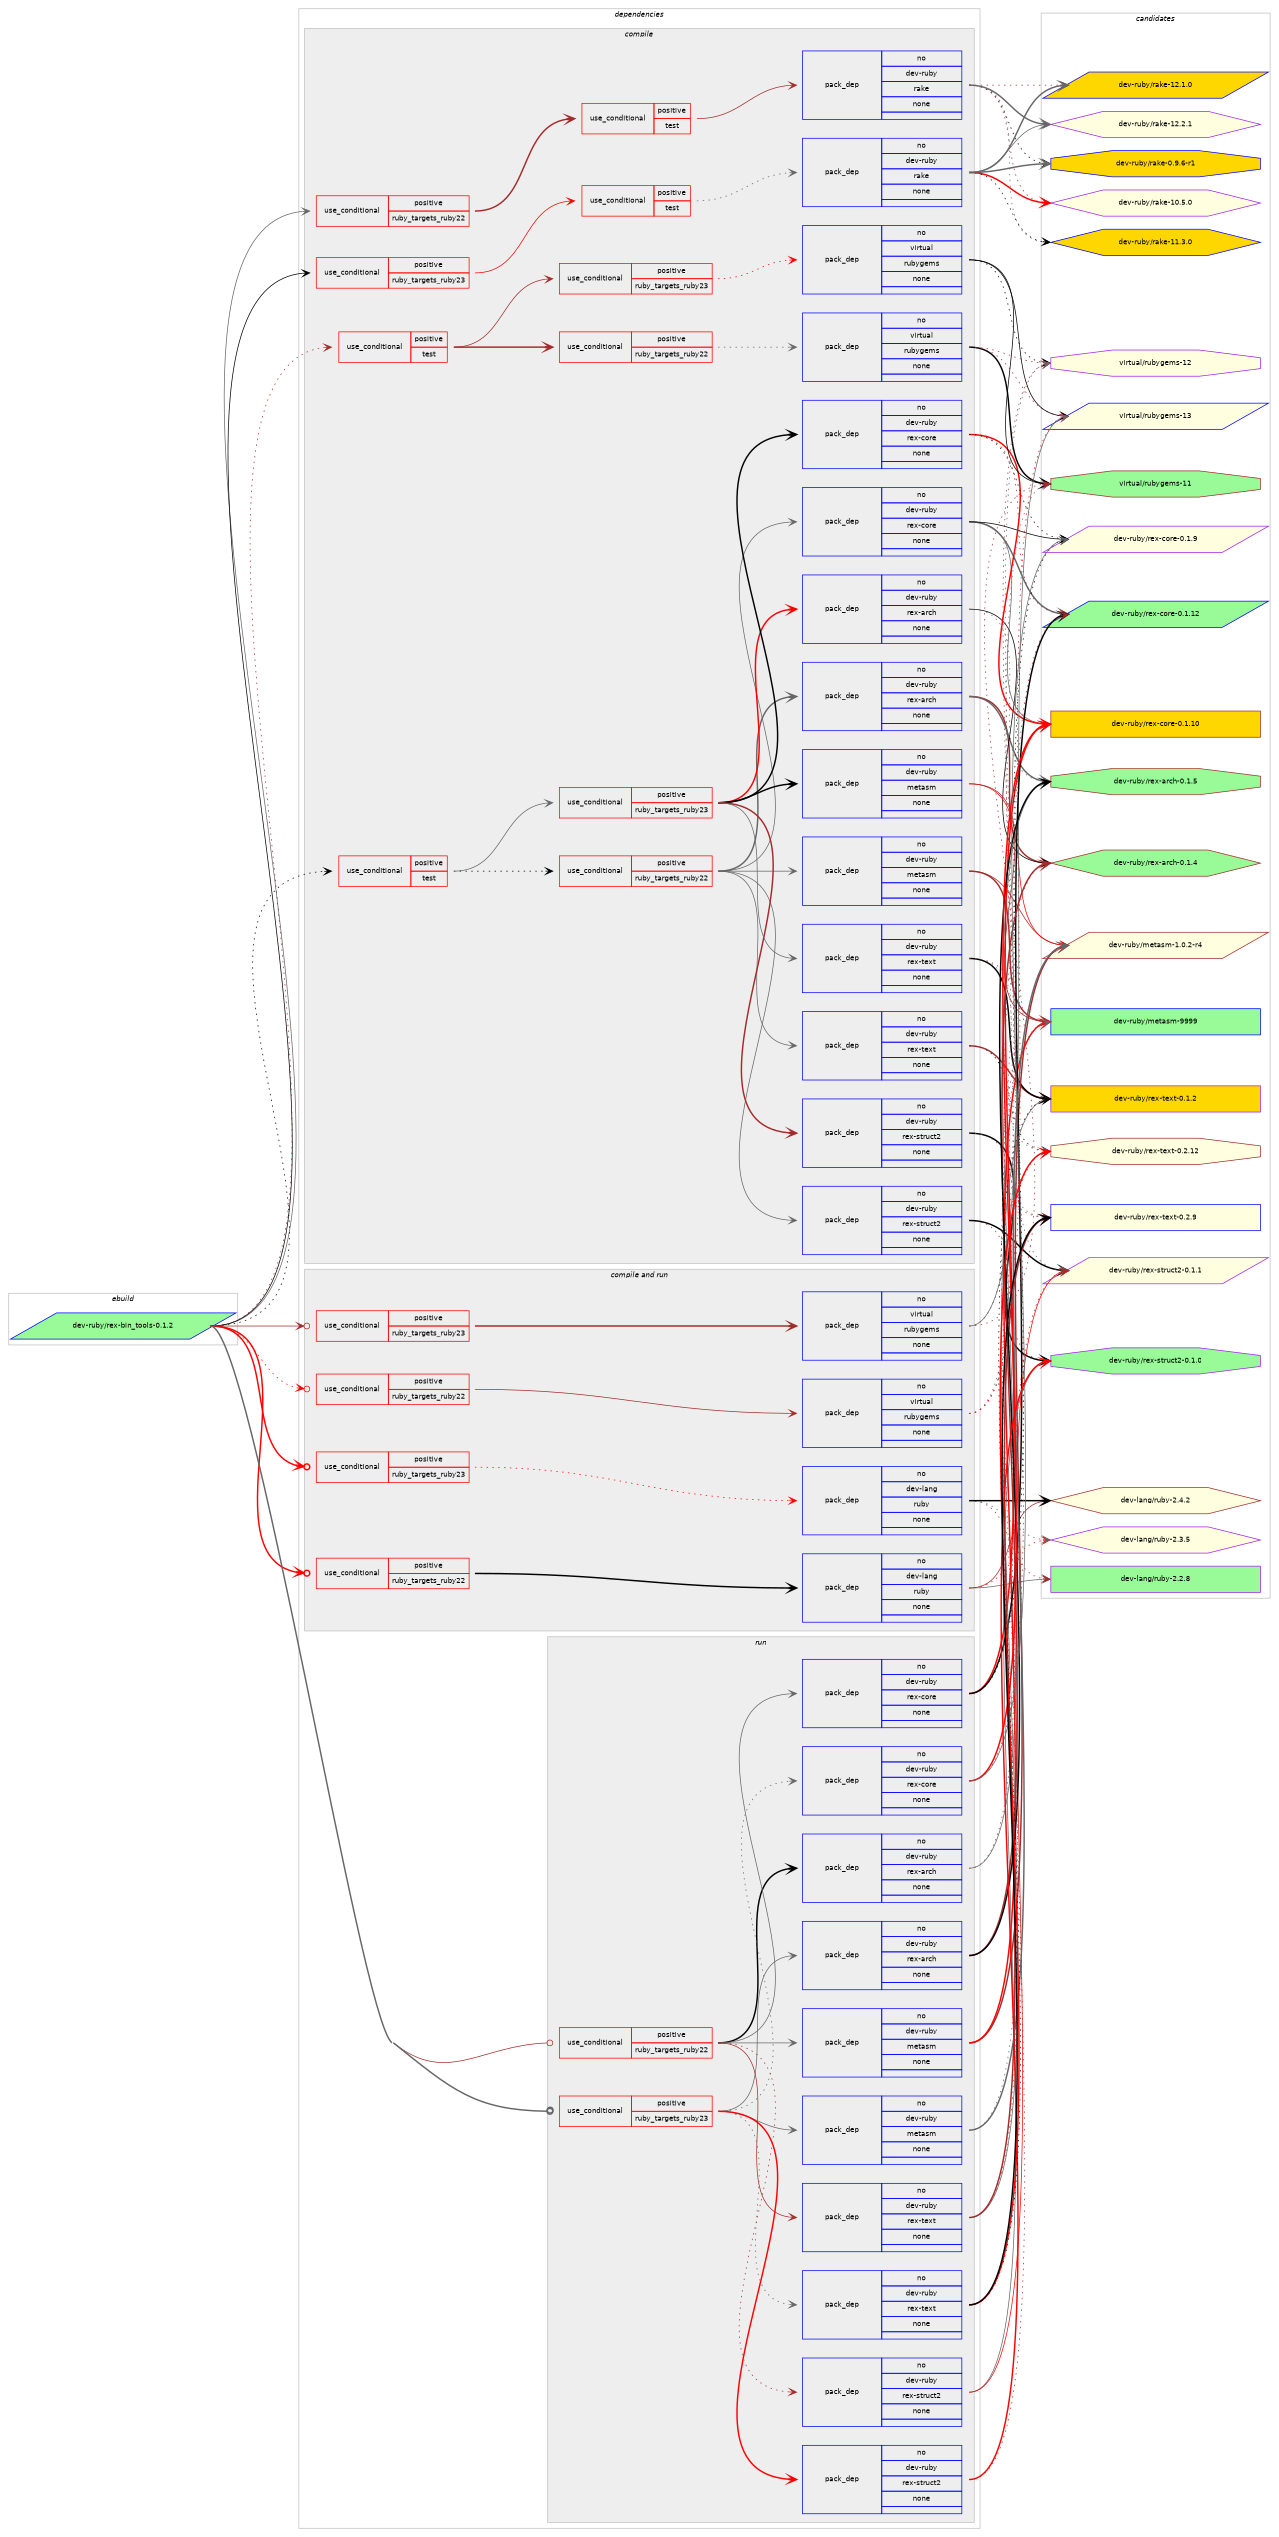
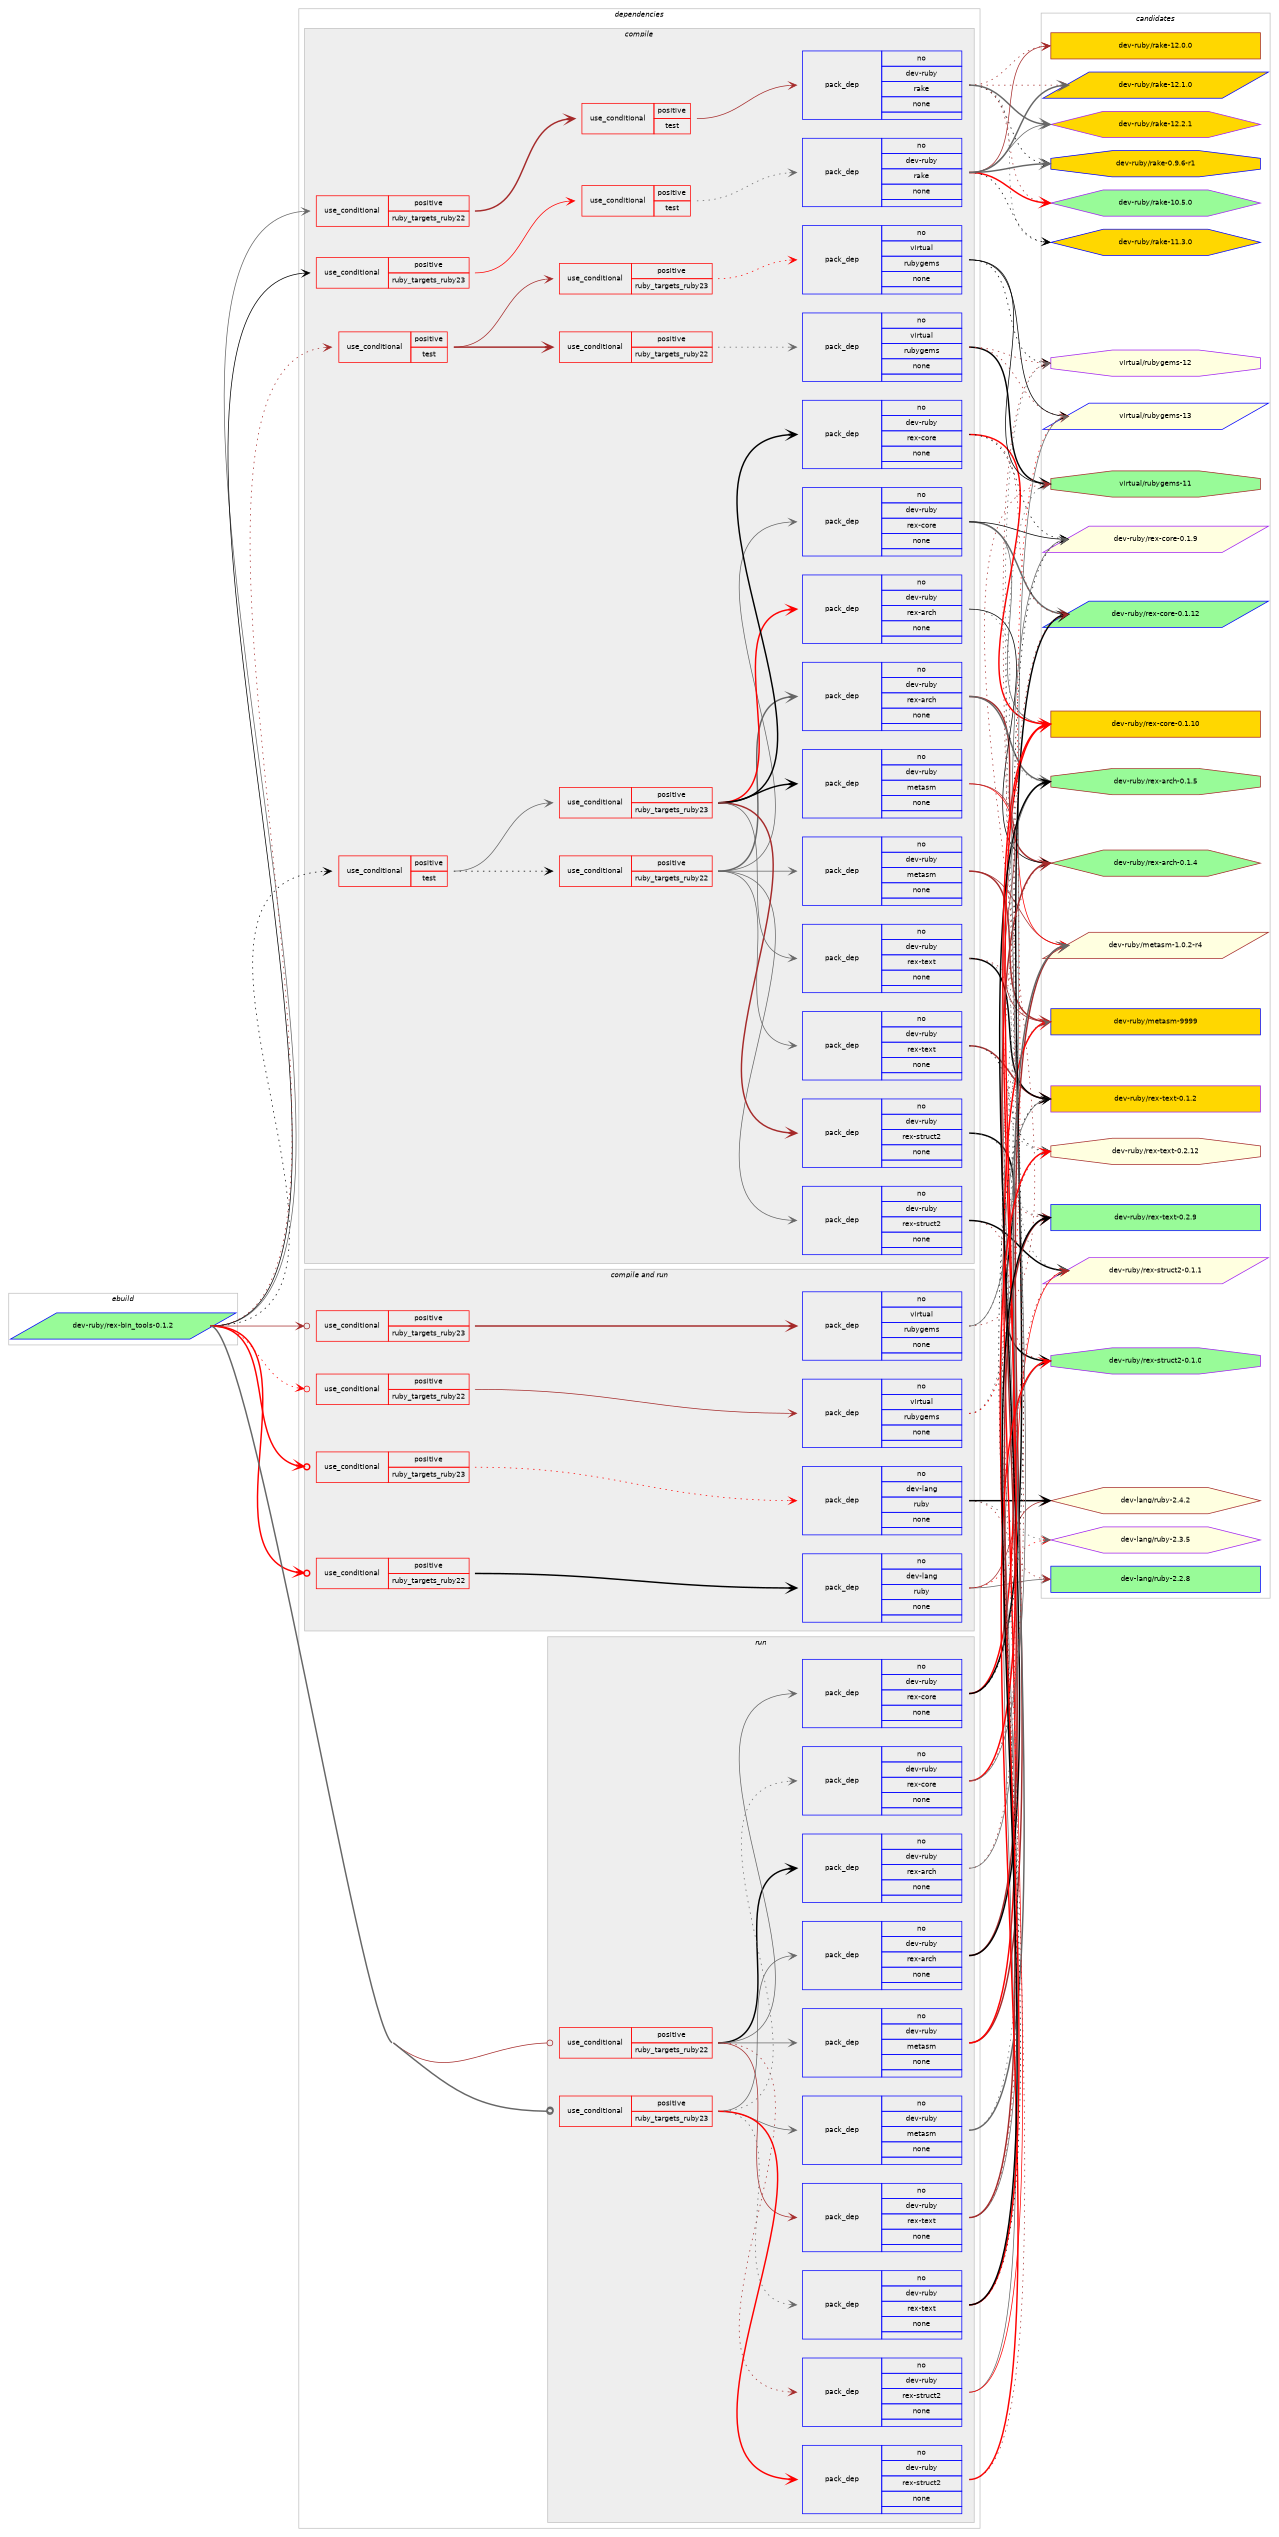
node "dev-ruby/rake-12.0.0": added
node "dev-ruby/rake-12.2.1": fillcolor lightyellow -> gold
node "dev-ruby/rake-10.5.0": fillcolor lightyellow -> palegreen
node "dev-ruby/metasm-9999": fillcolor palegreen -> gold
node "dev-ruby/rex-text-0.2.9": fillcolor lightyellow -> palegreen
node "dev-lang/ruby-2.2.8": color purple -> blue
